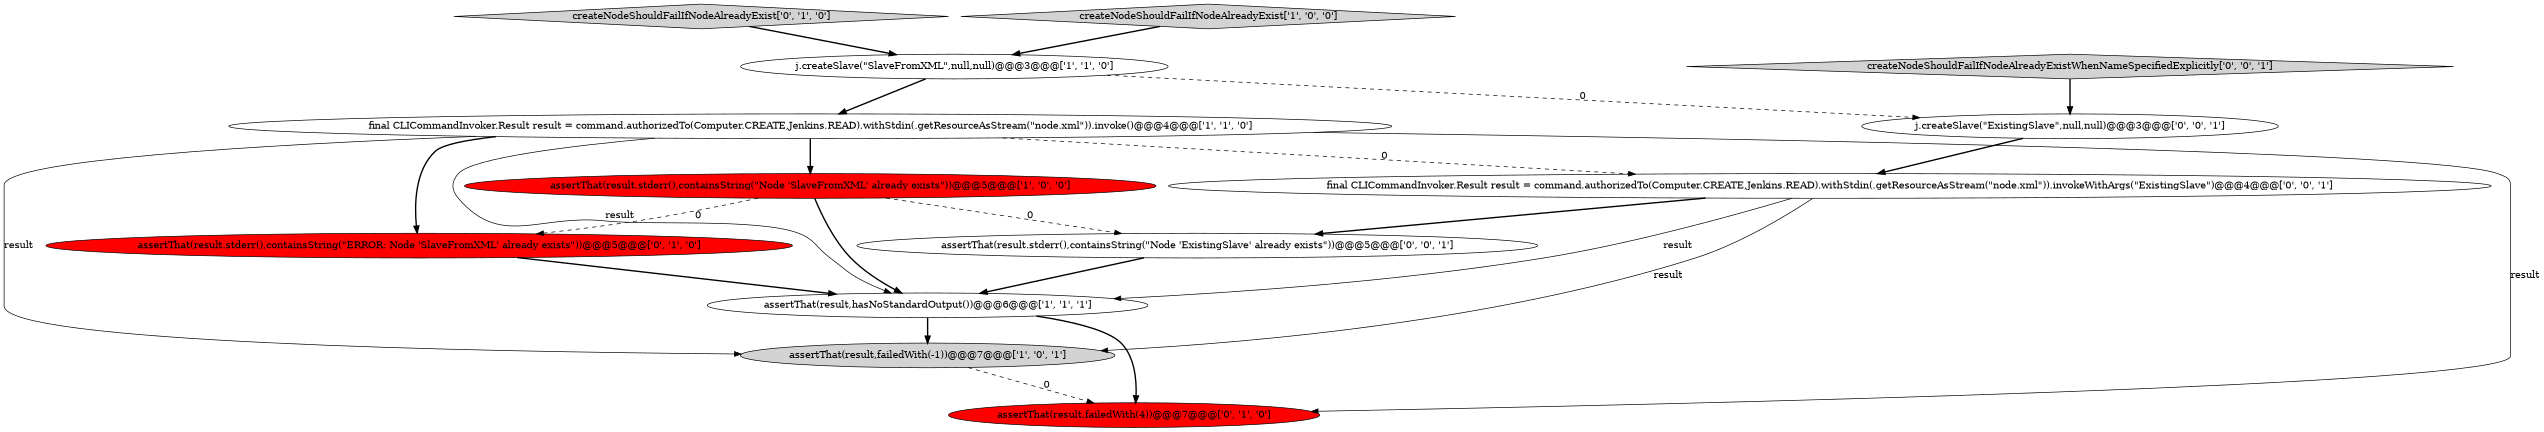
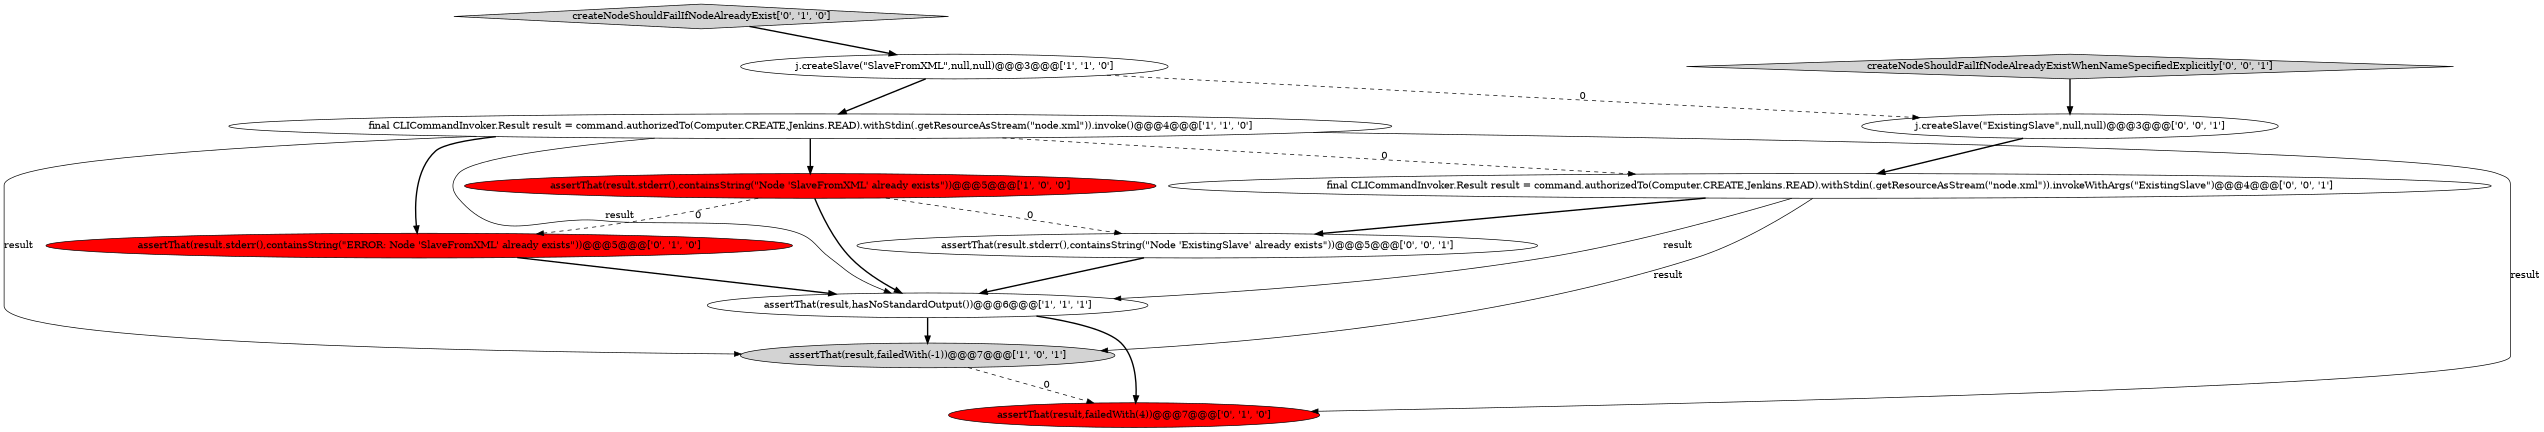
node "createNodeShouldFailIfNodeAlreadyExist['1', '0', '0']": removed
